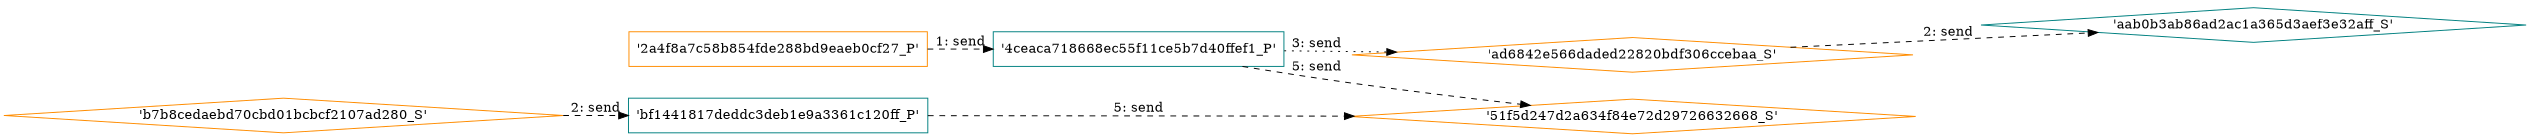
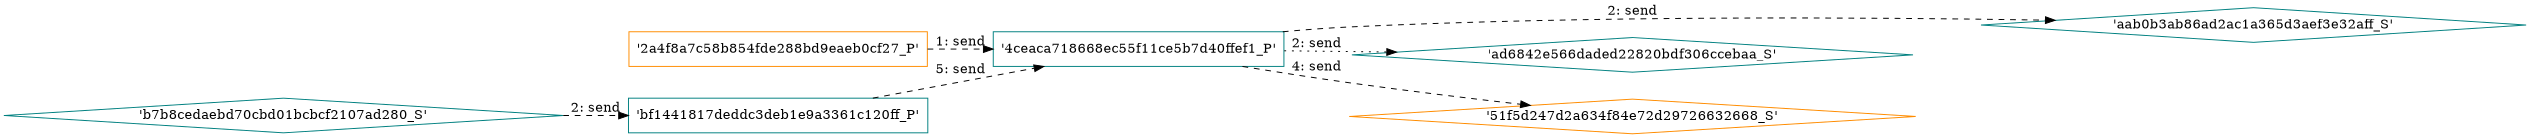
edge "'ad6842e566daded22820bdf306ccebaa_S'" -> "'aab0b3ab86ad2ac1a365d3aef3e32aff_S'": now "'4ceaca718668ec55f11ce5b7d40ffef1_P'" -> "'aab0b3ab86ad2ac1a365d3aef3e32aff_S'"
edge "'4ceaca718668ec55f11ce5b7d40ffef1_P'" -> "'ad6842e566daded22820bdf306ccebaa_S'": label "3: send" -> "2: send"
node "'ad6842e566daded22820bdf306ccebaa_S'": color darkorange -> teal
edge "'4ceaca718668ec55f11ce5b7d40ffef1_P'" -> "'51f5d247d2a634f84e72d29726632668_S'": label "5: send" -> "4: send"
node "'b7b8cedaebd70cbd01bcbcf2107ad280_S'": color darkorange -> teal
edge "'bf1441817deddc3deb1e9a3361c120ff_P'" -> "'51f5d247d2a634f84e72d29726632668_S'": now "'bf1441817deddc3deb1e9a3361c120ff_P'" -> "'4ceaca718668ec55f11ce5b7d40ffef1_P'"
